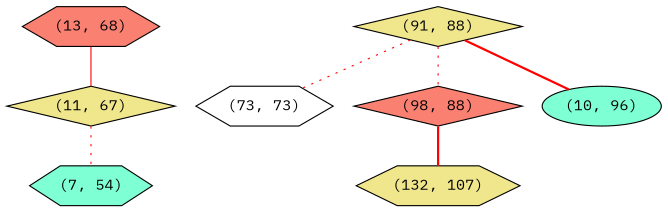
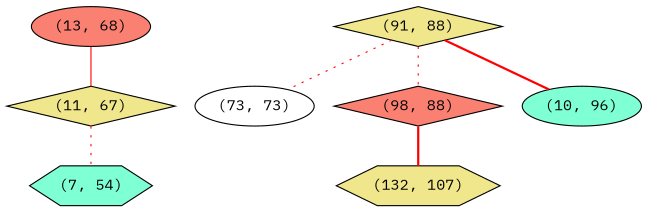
node "(13, 68)": shape hexagon -> ellipse
node "(73, 73)": shape hexagon -> ellipse
